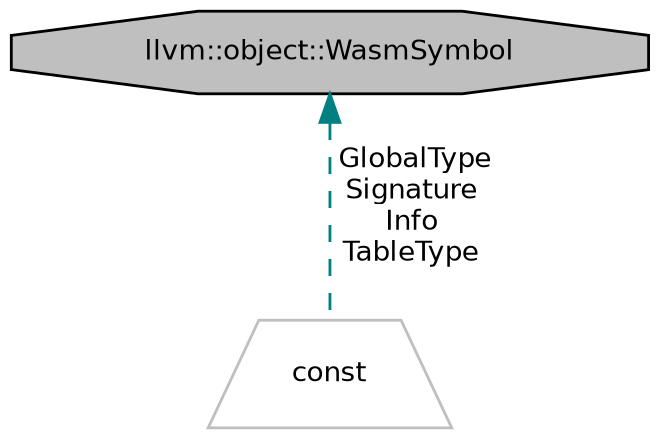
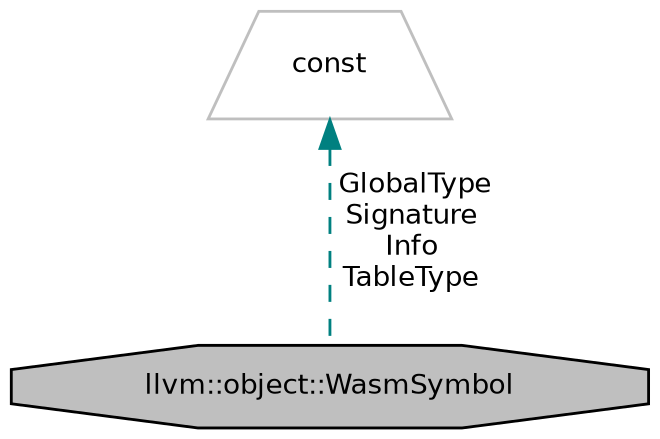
edge "const" -> "llvm::object::WasmSymbol": reversed
